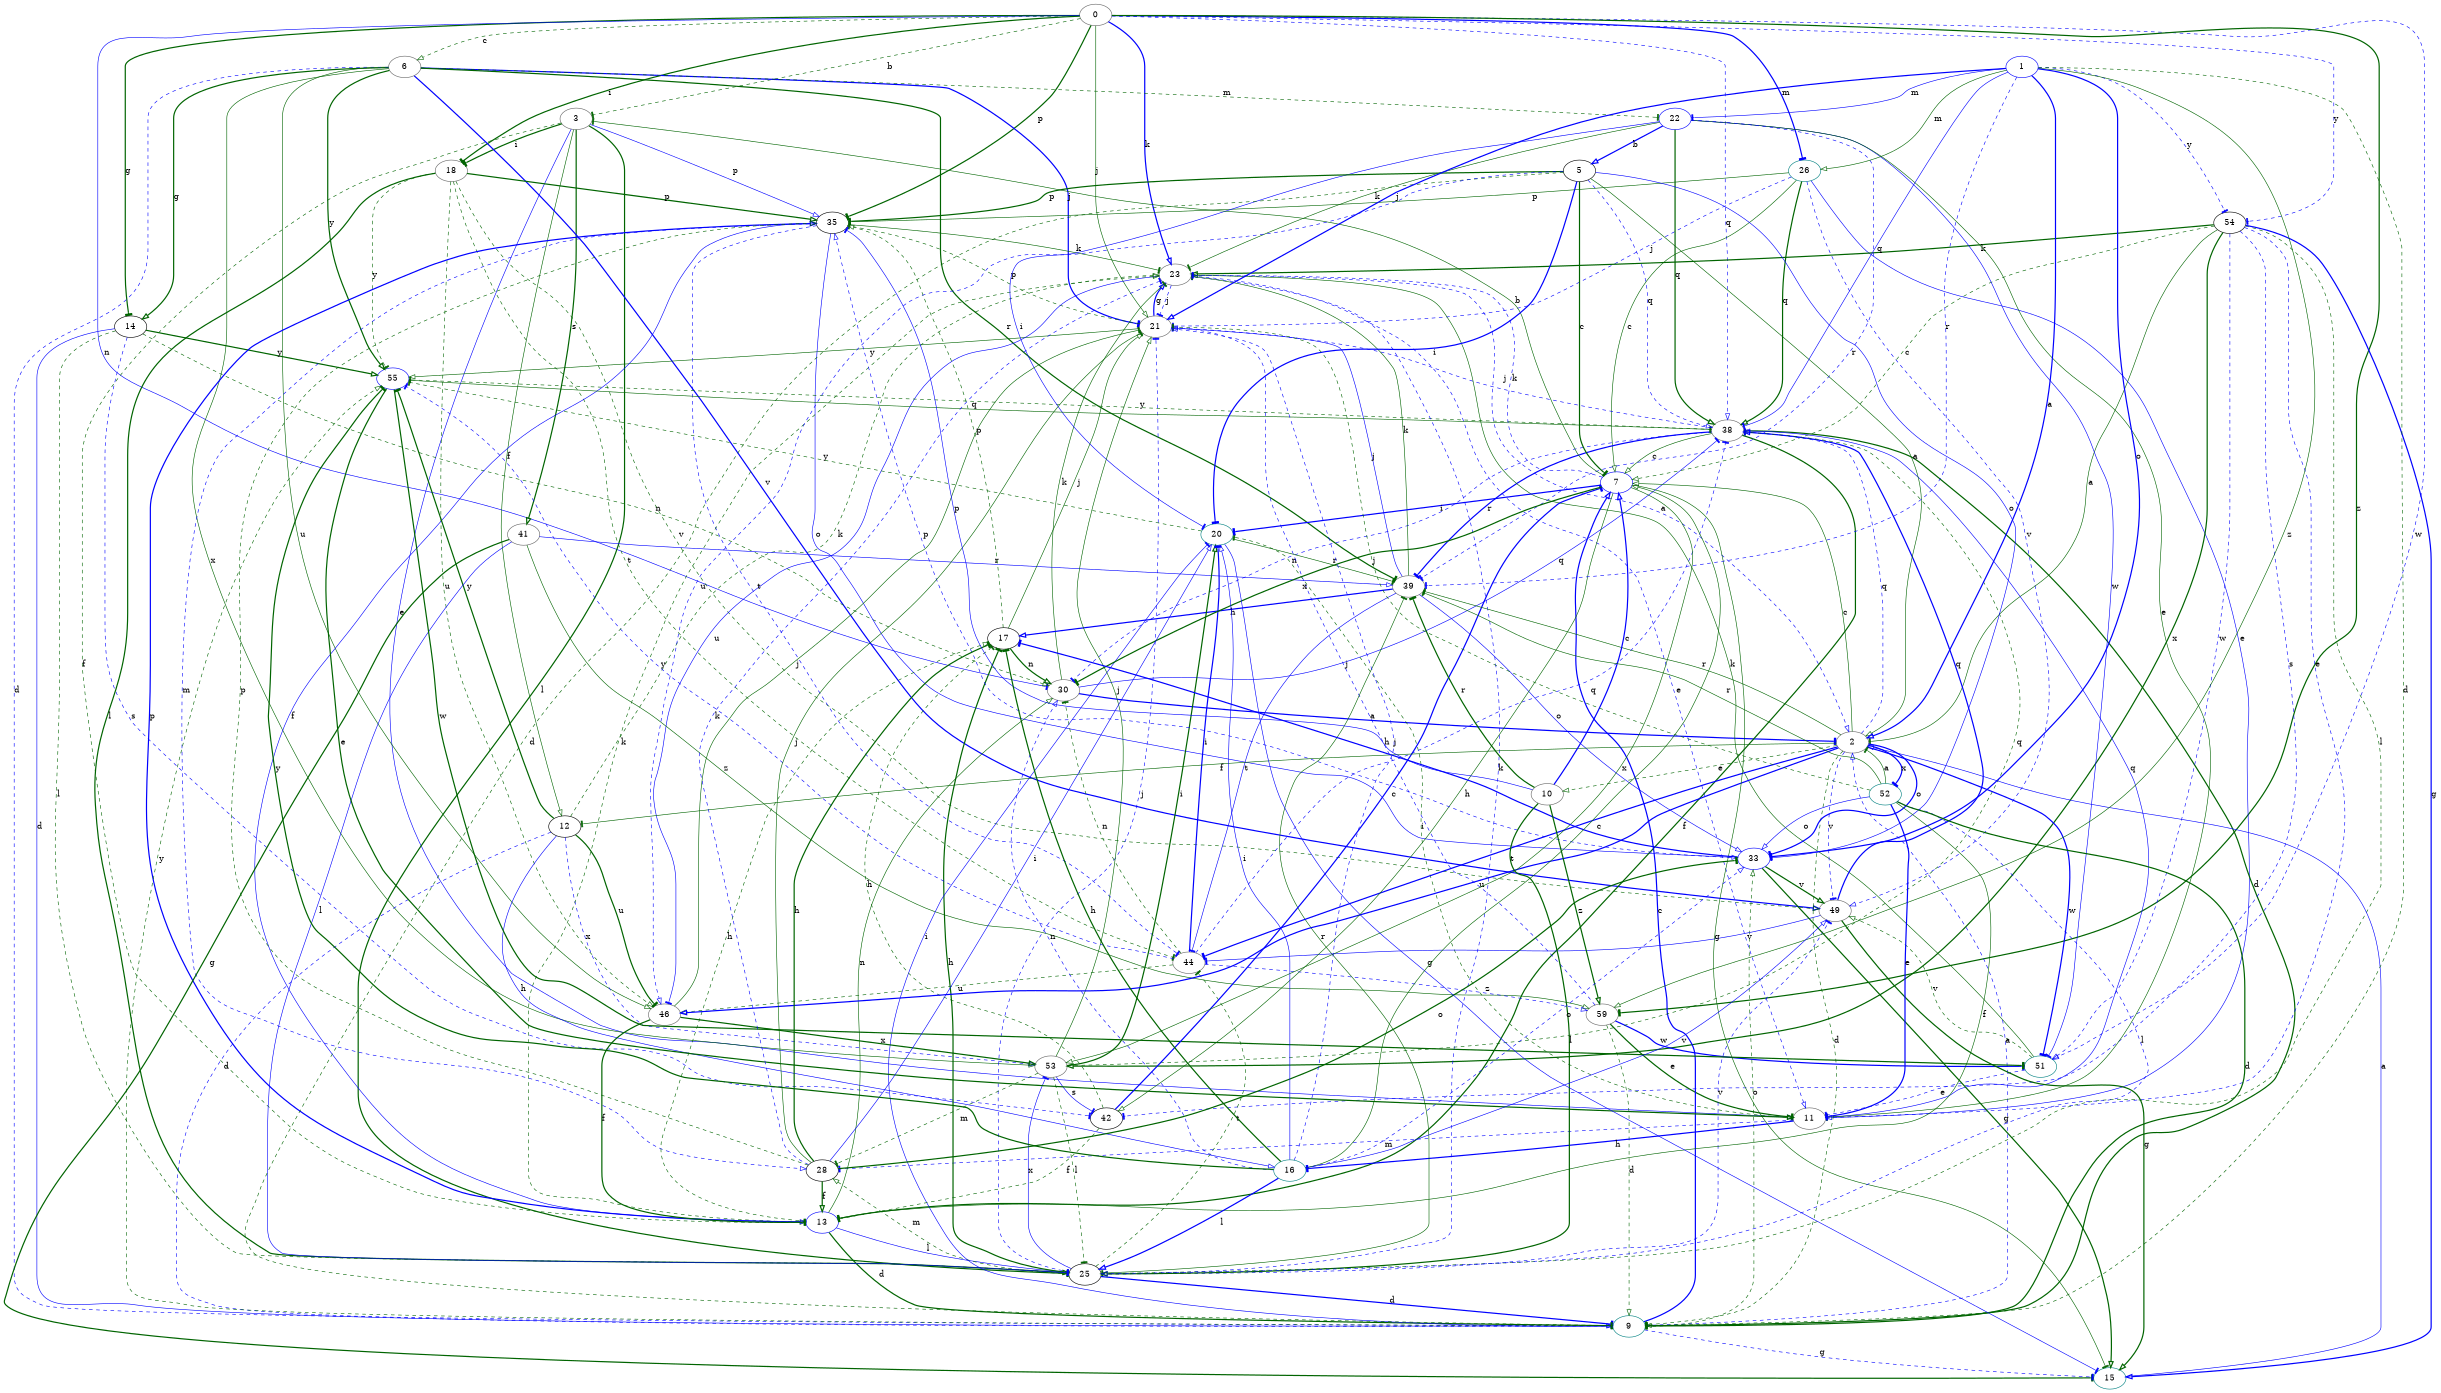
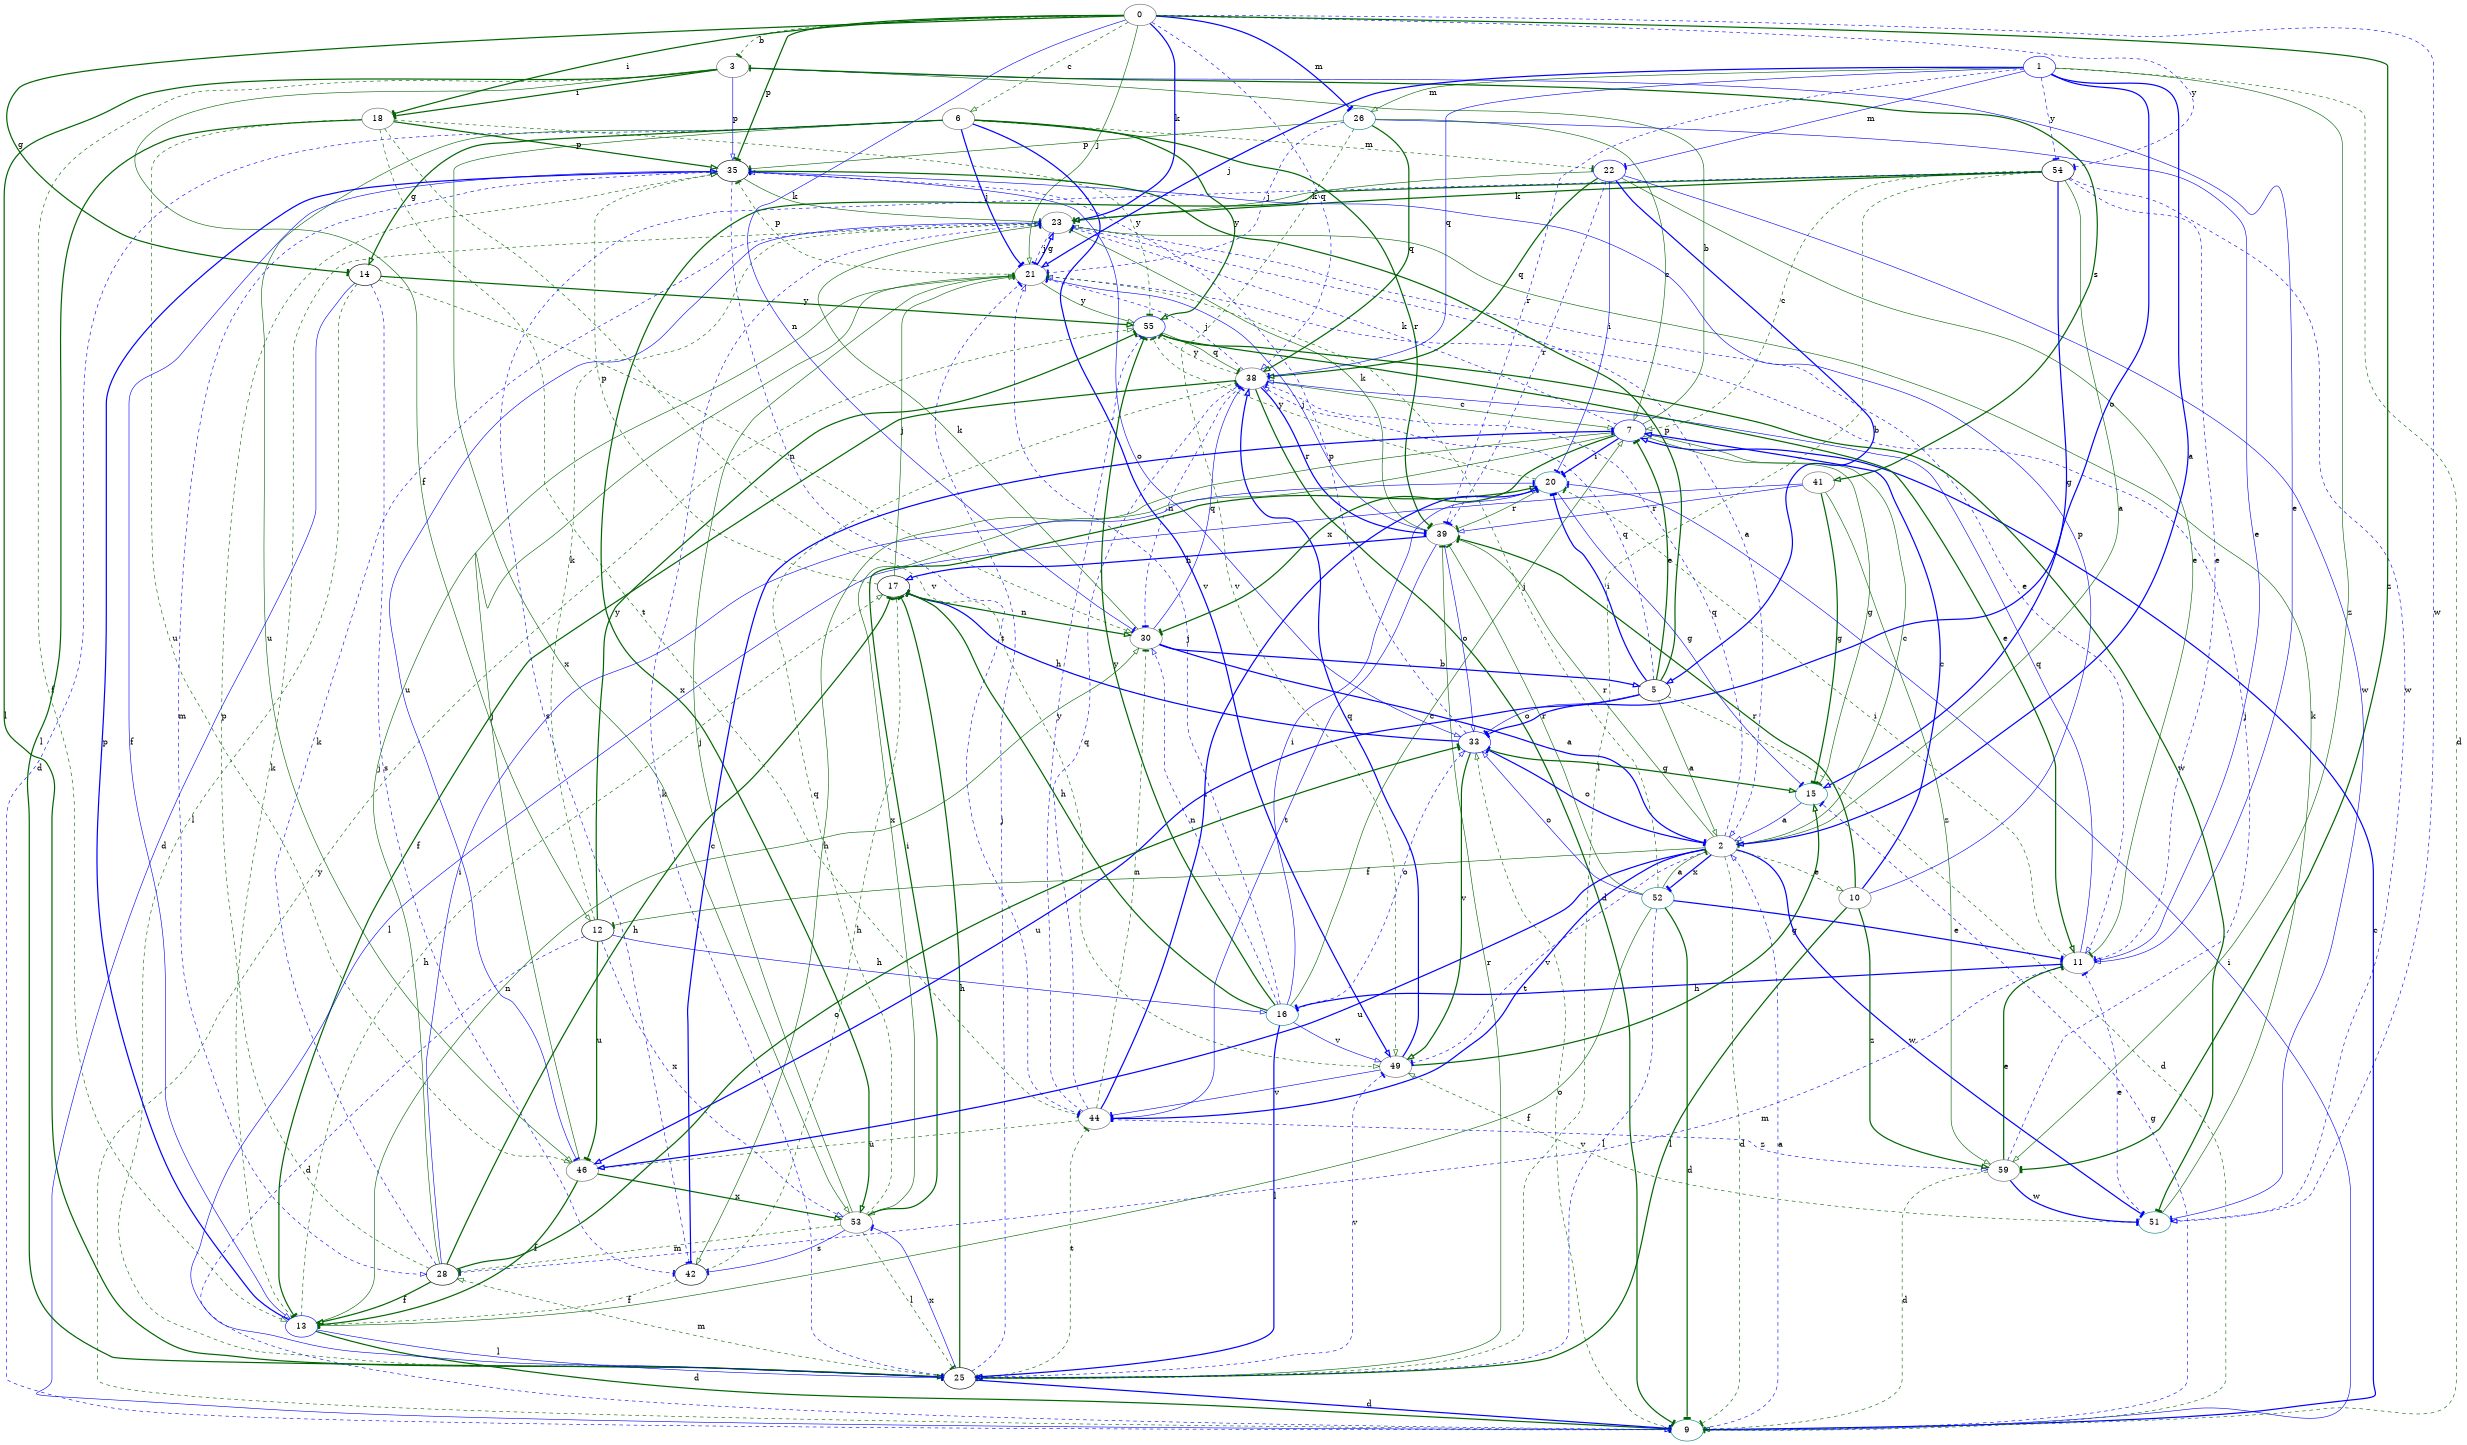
edge "5" -> "7": label "c" -> "e"
edge "5" -> "46": style dashed -> bold
edge "26" -> "49": color blue -> darkgreen
edge "30" -> "5": added, label "b"
edge "28" -> "20": arrowhead onormal -> tee
